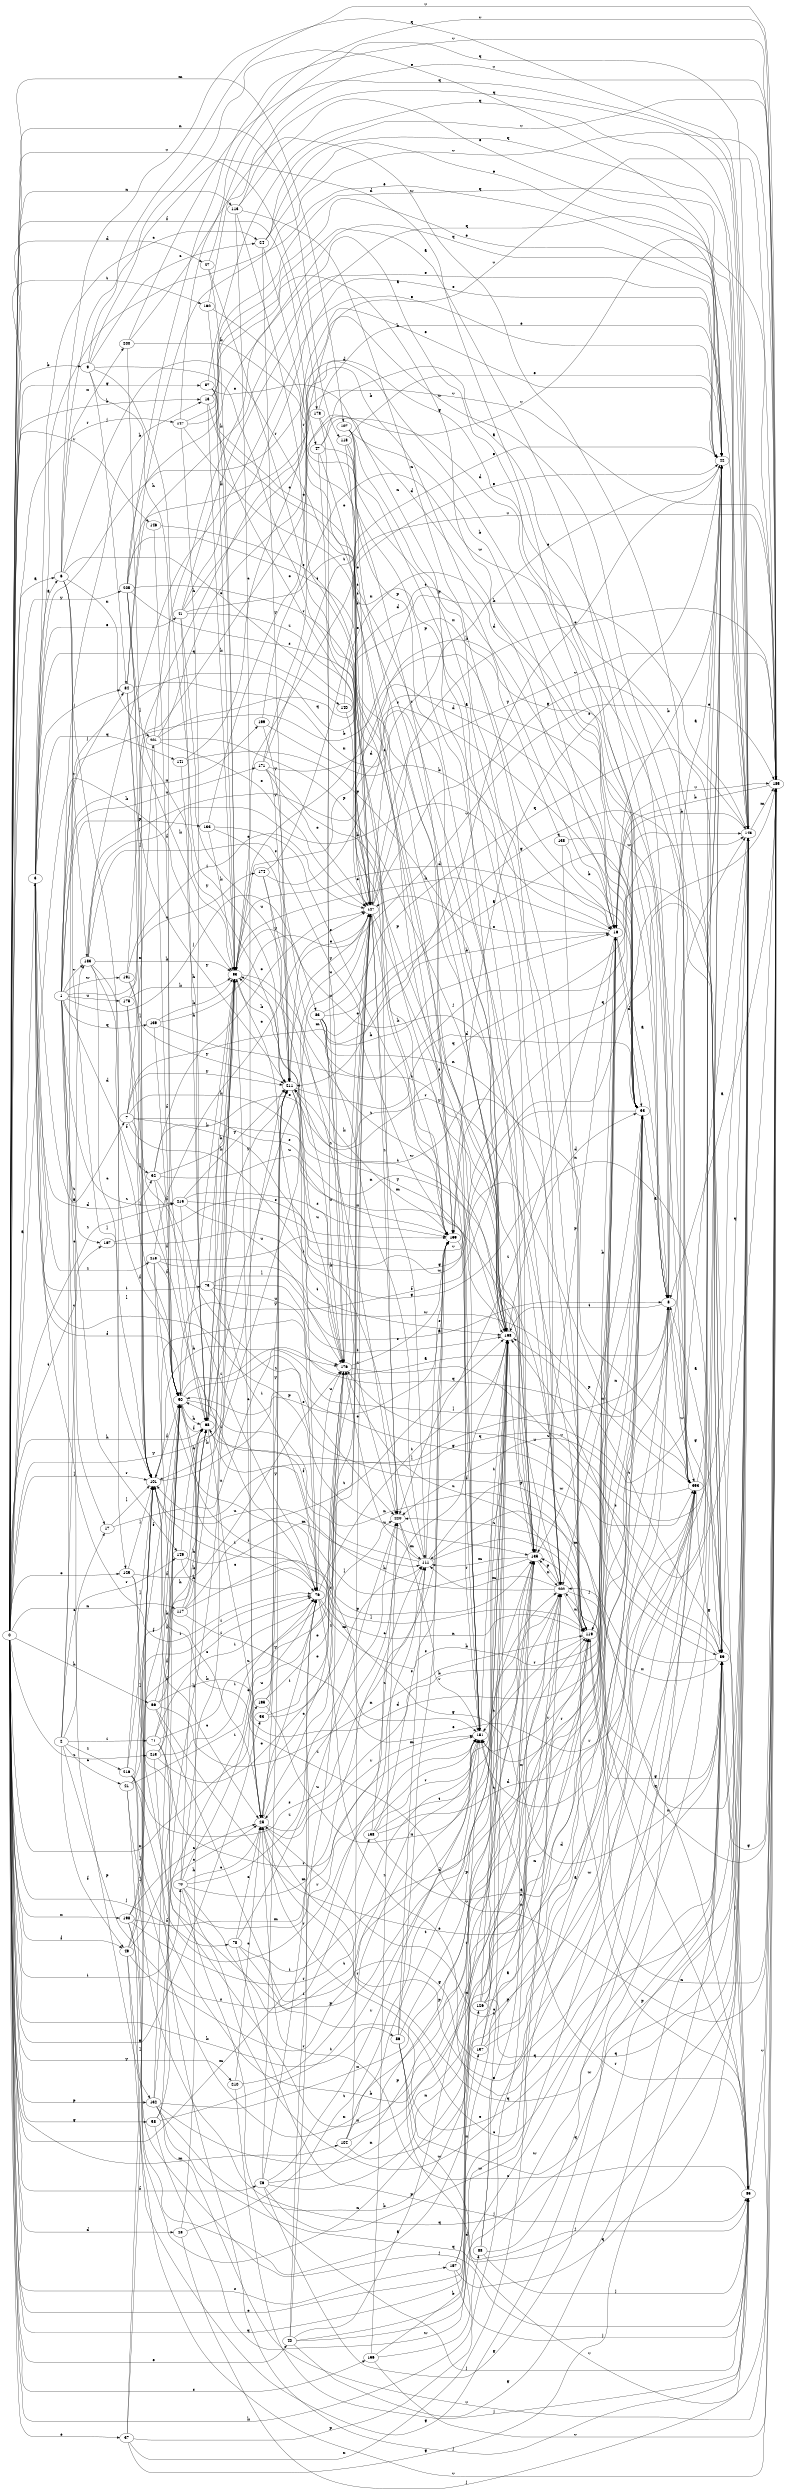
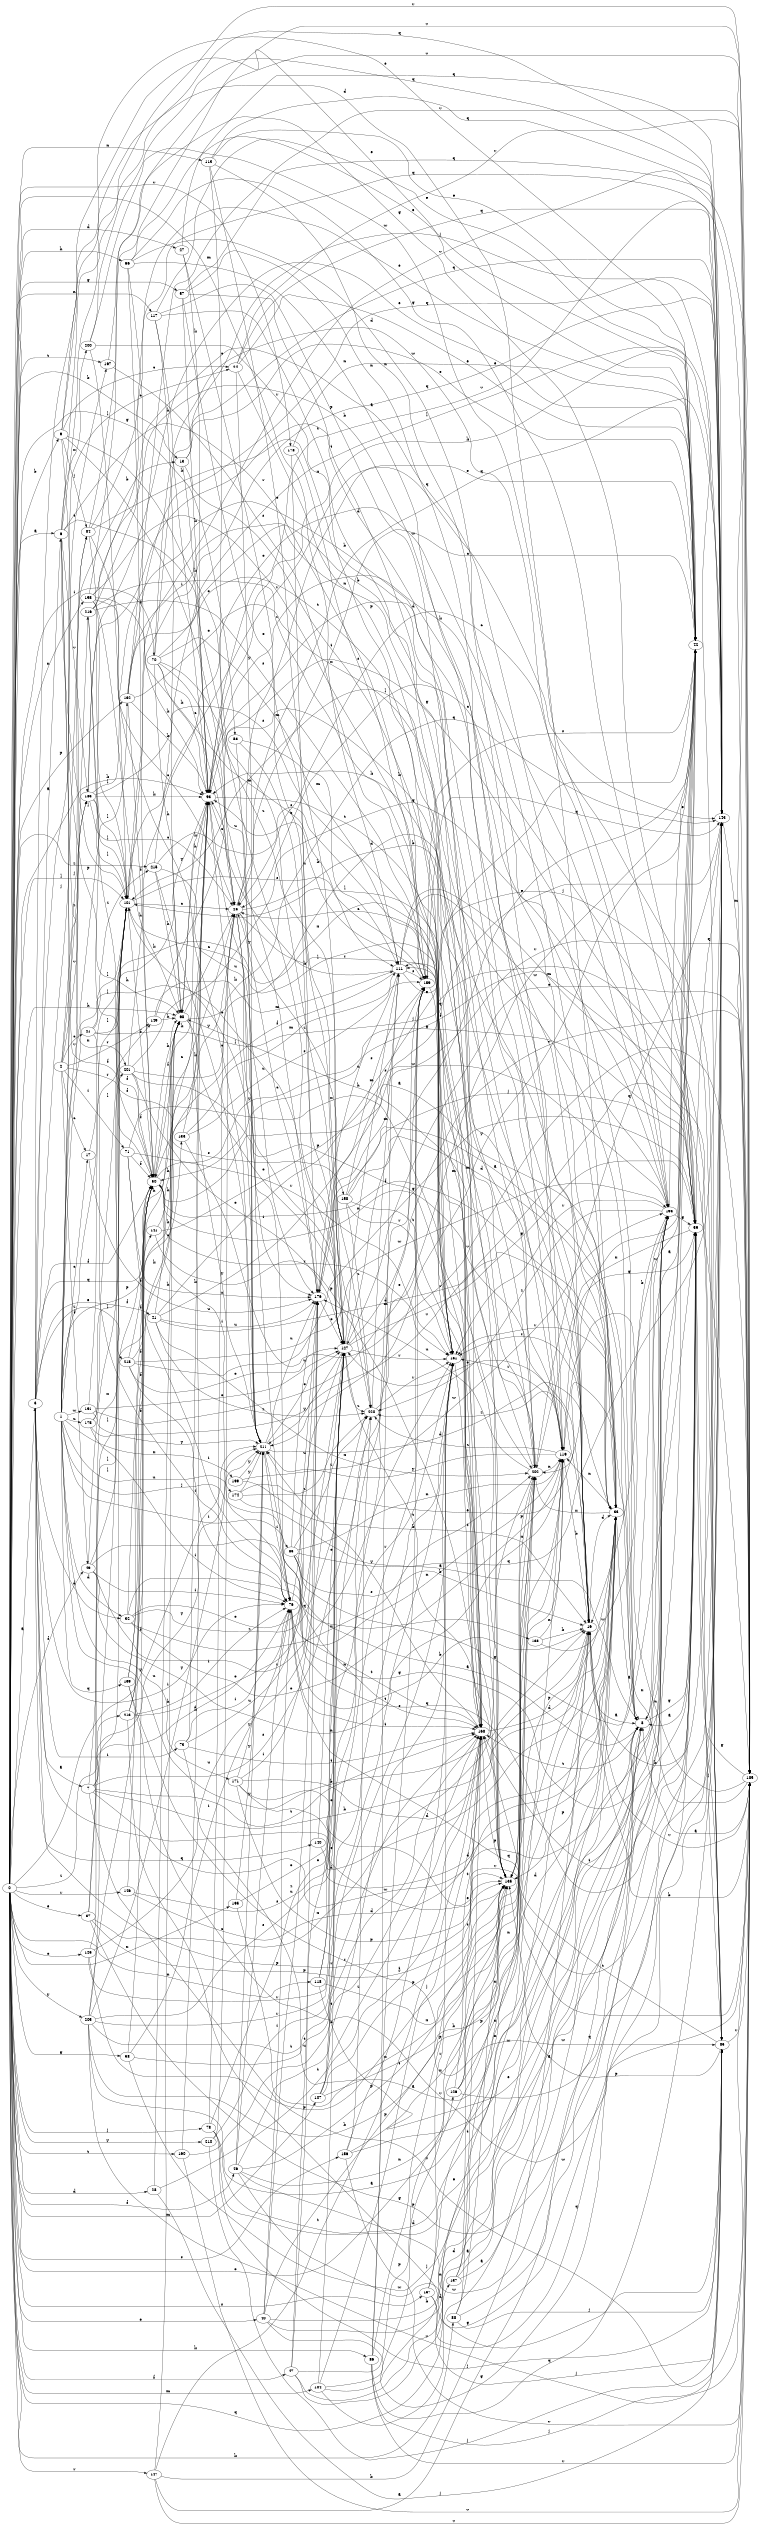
edge "183" -> "125": now "183" -> "25"
edge "59" -> "176": label "u" -> "j"
node "393": label "393" -> "193"
edge "59" -> "111": reversed
edge "146" -> "33": added, label "d"
edge "85" -> "151": now "156" -> "151"
